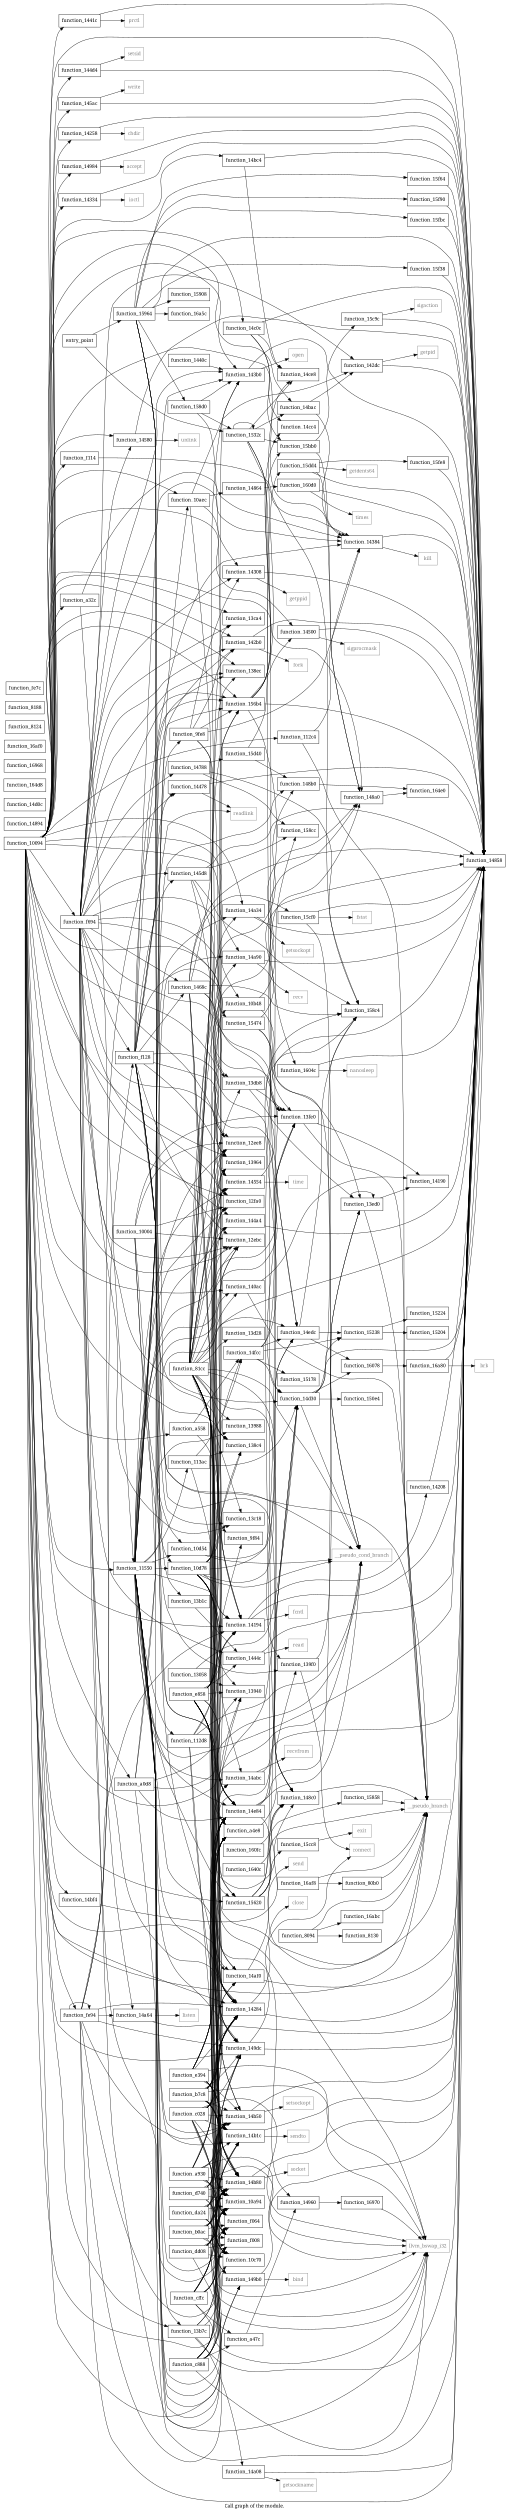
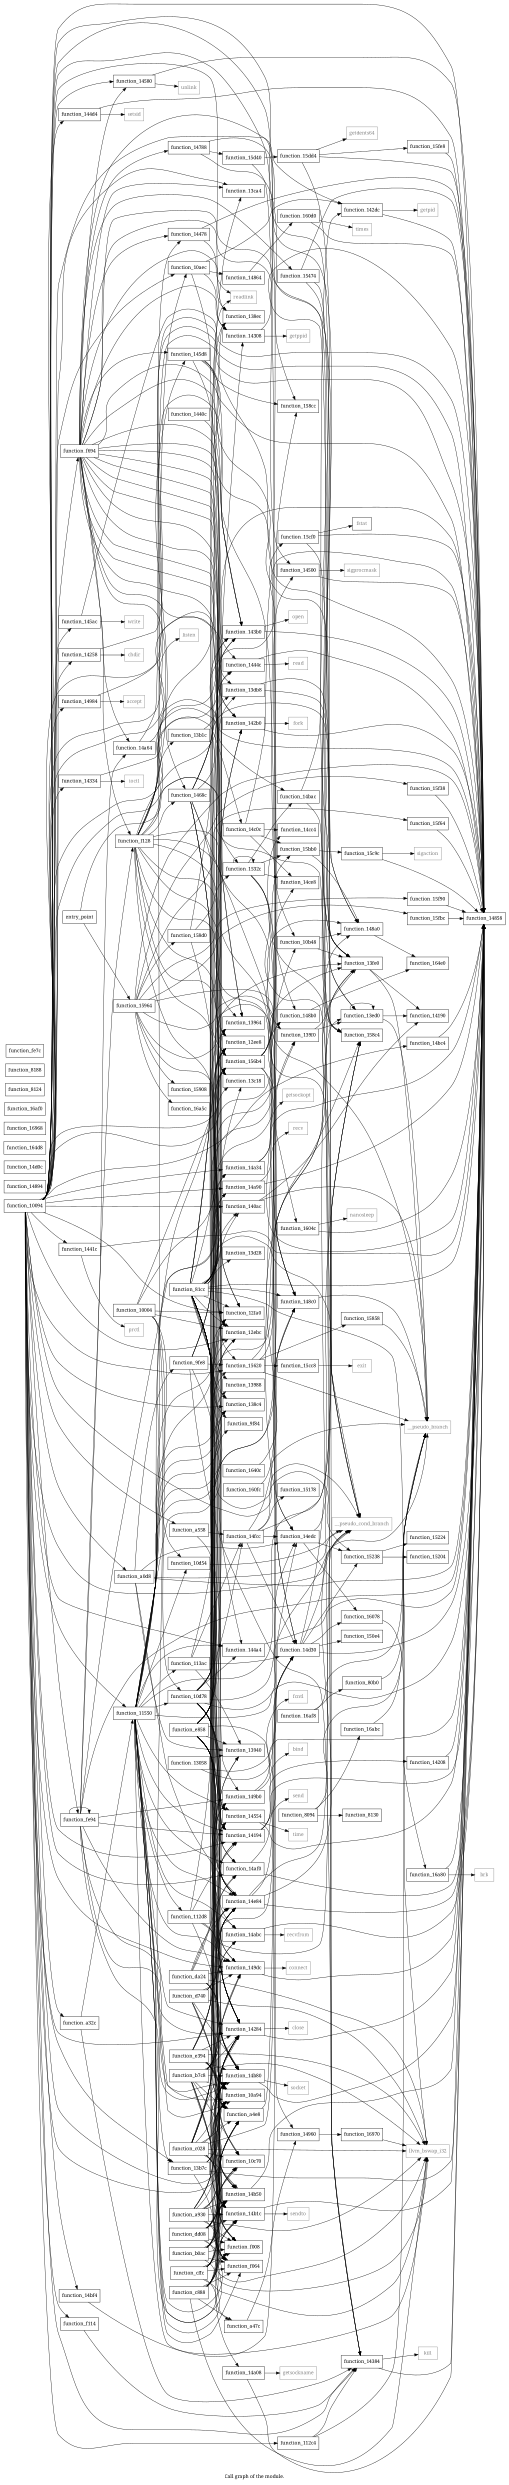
edge "function_14bc4" -> "function_14ce8": removed
node "fstat": color gray50 -> black
edge "function_10d54" -> "function_14edc": now "function_13058" -> "function_14edc"
edge "function_139f0" -> "connect": now "function_139f0" -> "function_13fe0"
node "setsockopt": removed
